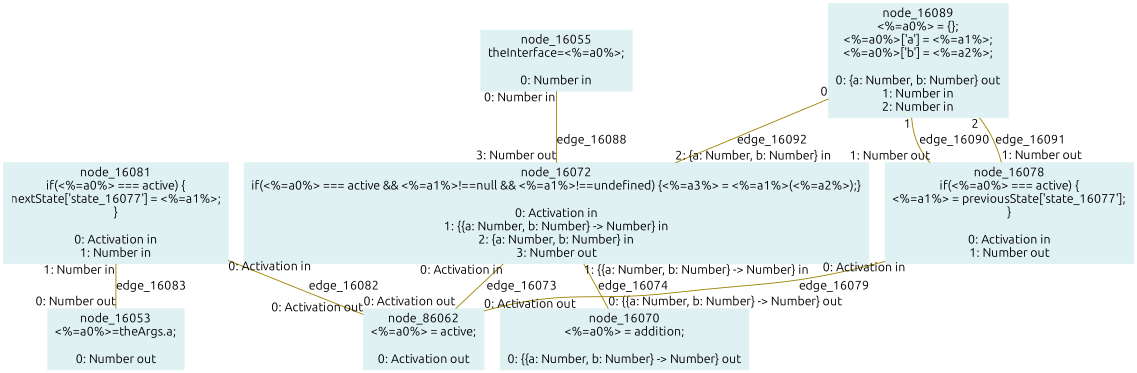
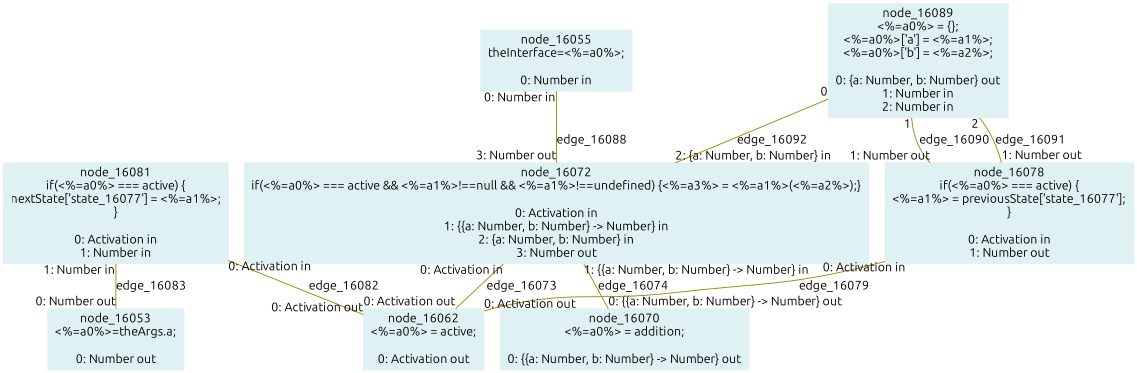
node "node_86062 <%=a0%> = active; 0: Activation out": label "node_86062 <%=a0%> = active; 0: Activation out" -> "node_16062 <%=a0%> = active; 0: Activation out"
